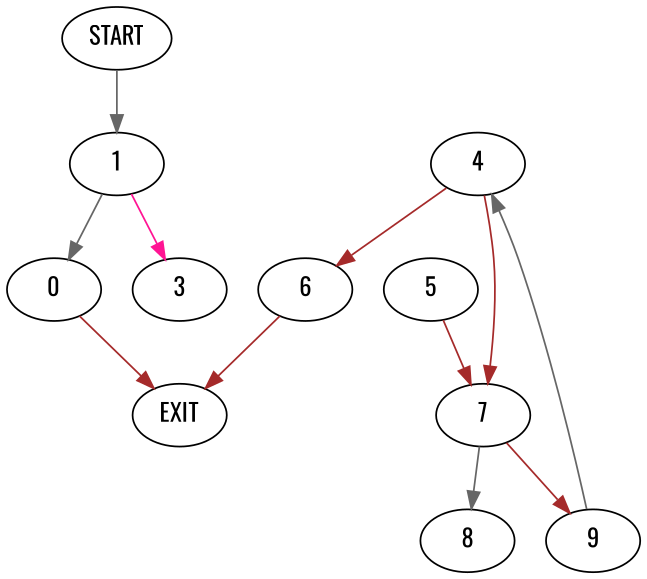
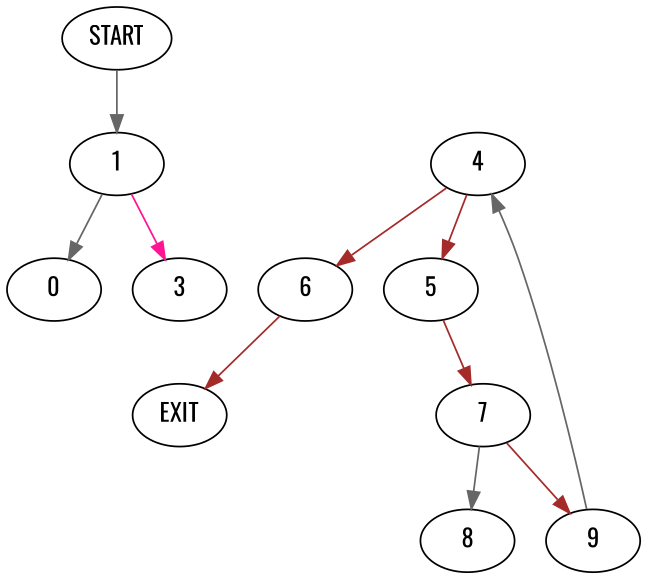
edge "4" -> "7": now "4" -> "5"
edge "0" -> "EXIT": removed
